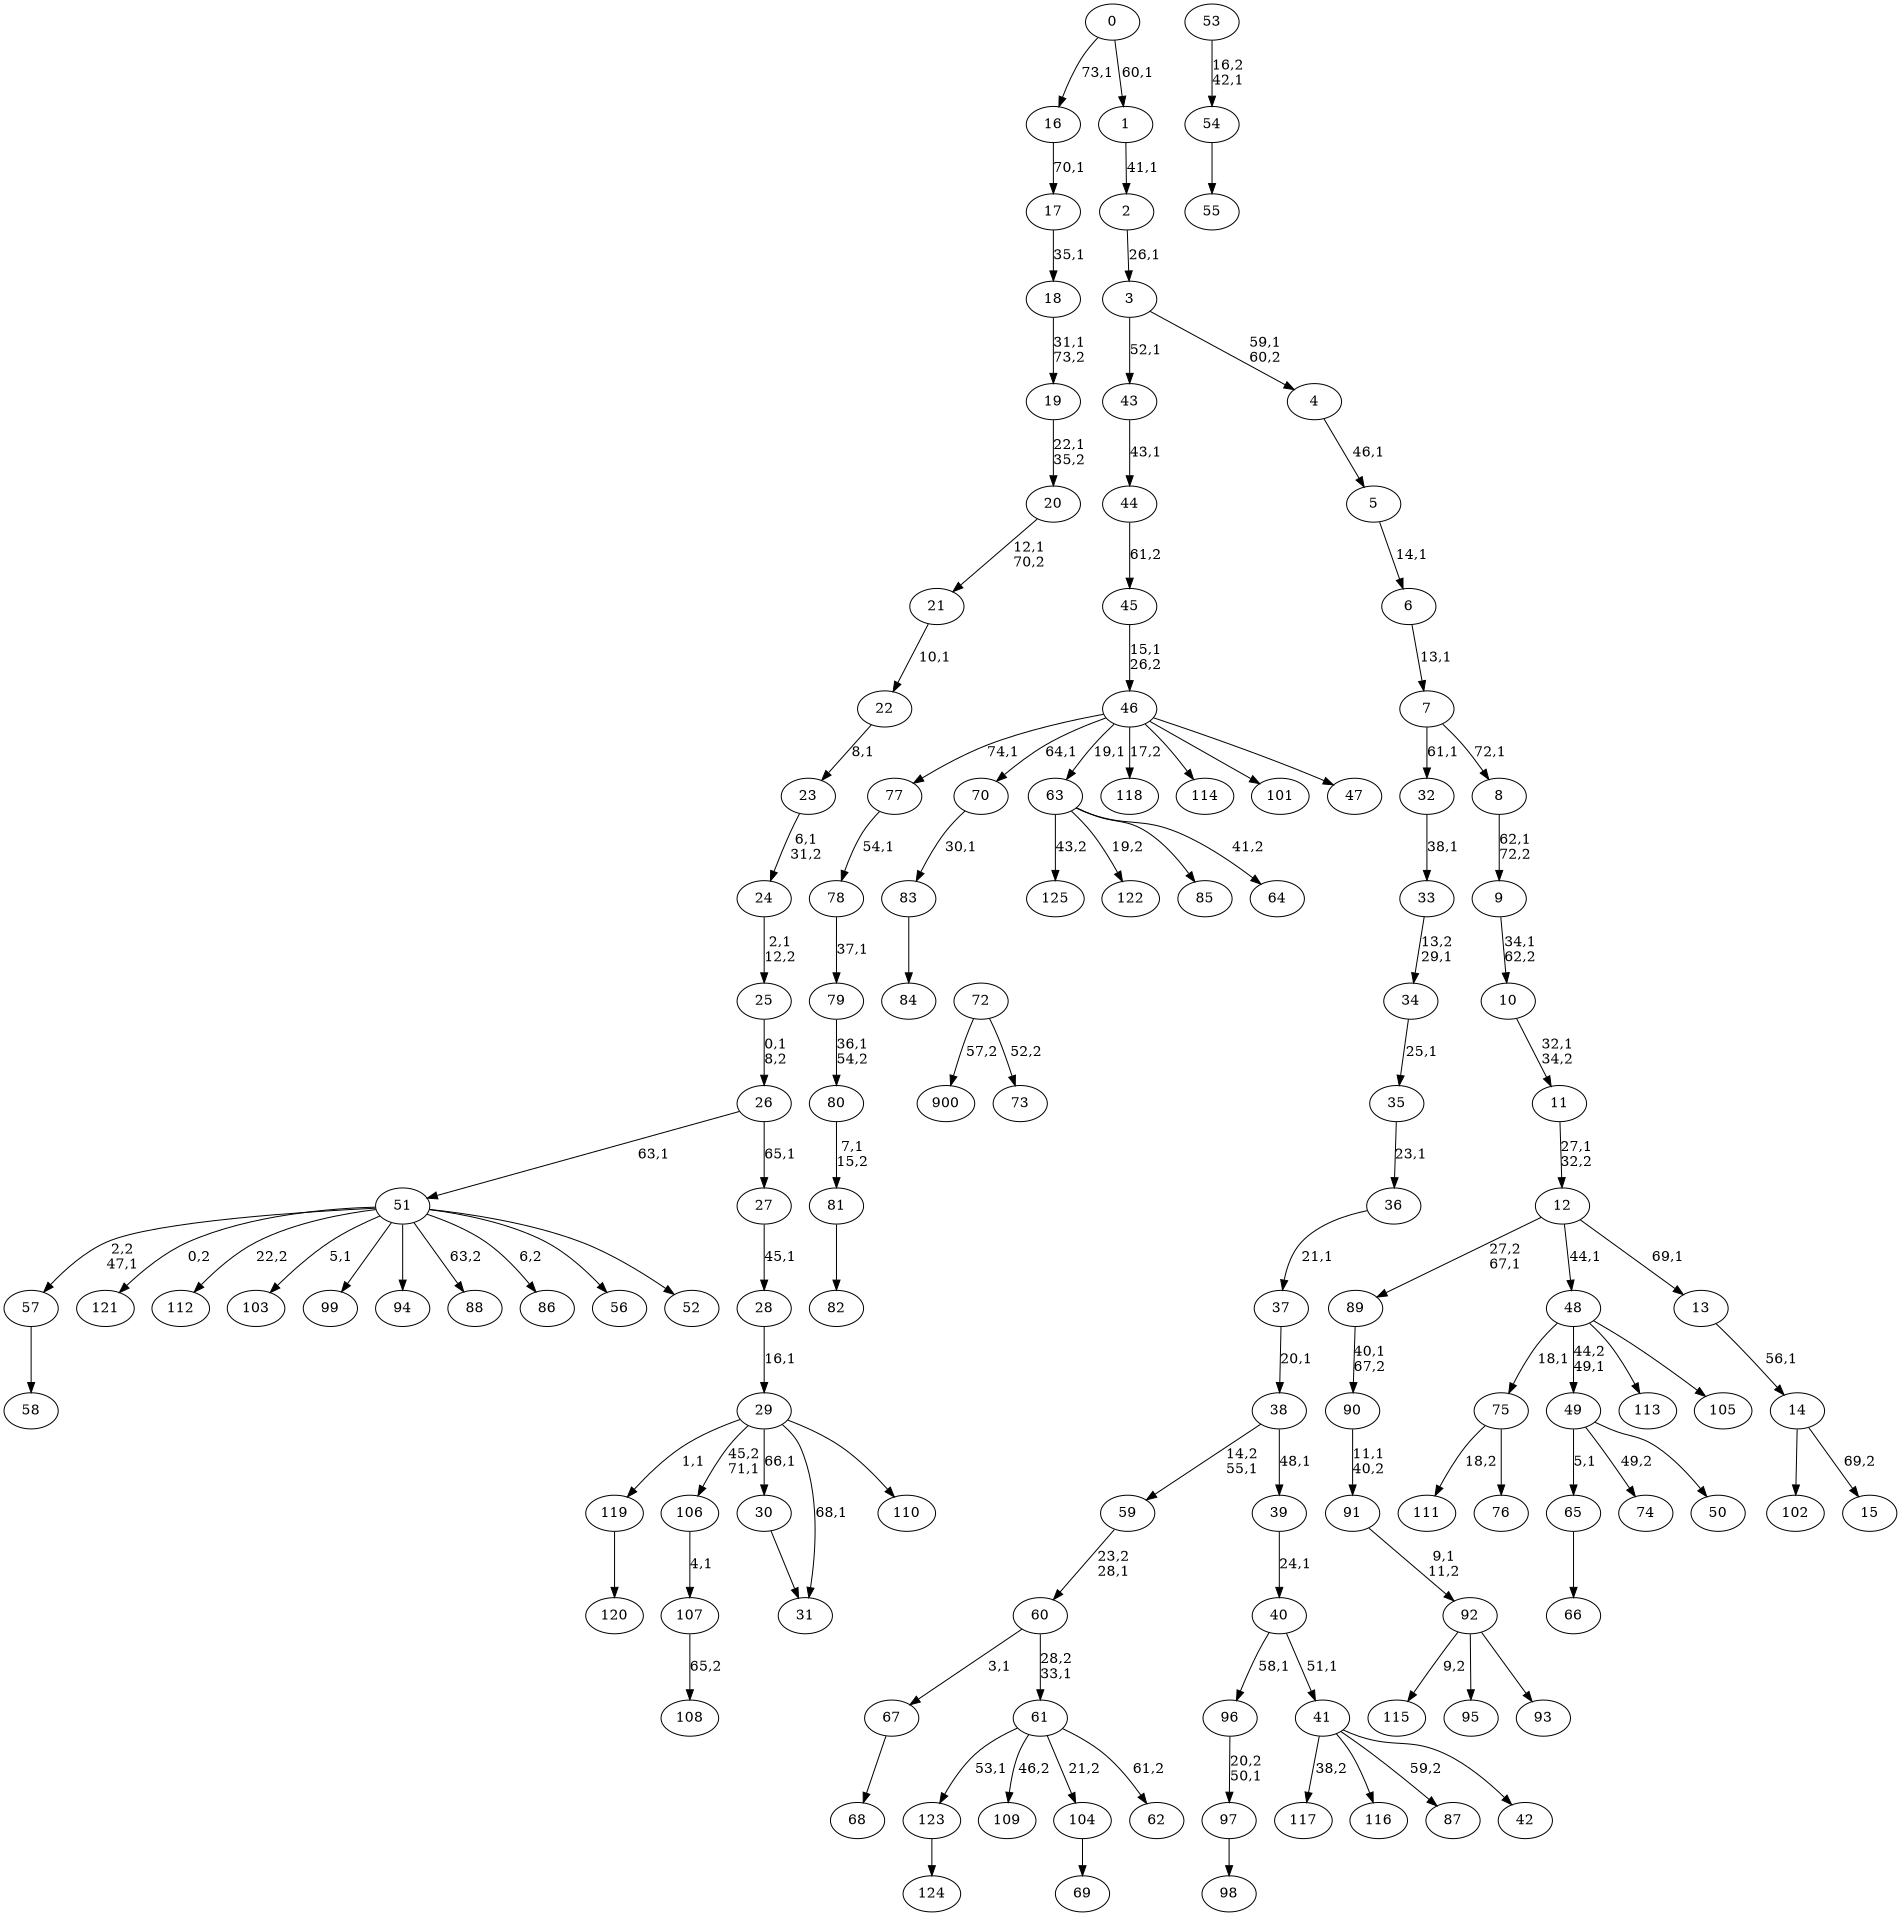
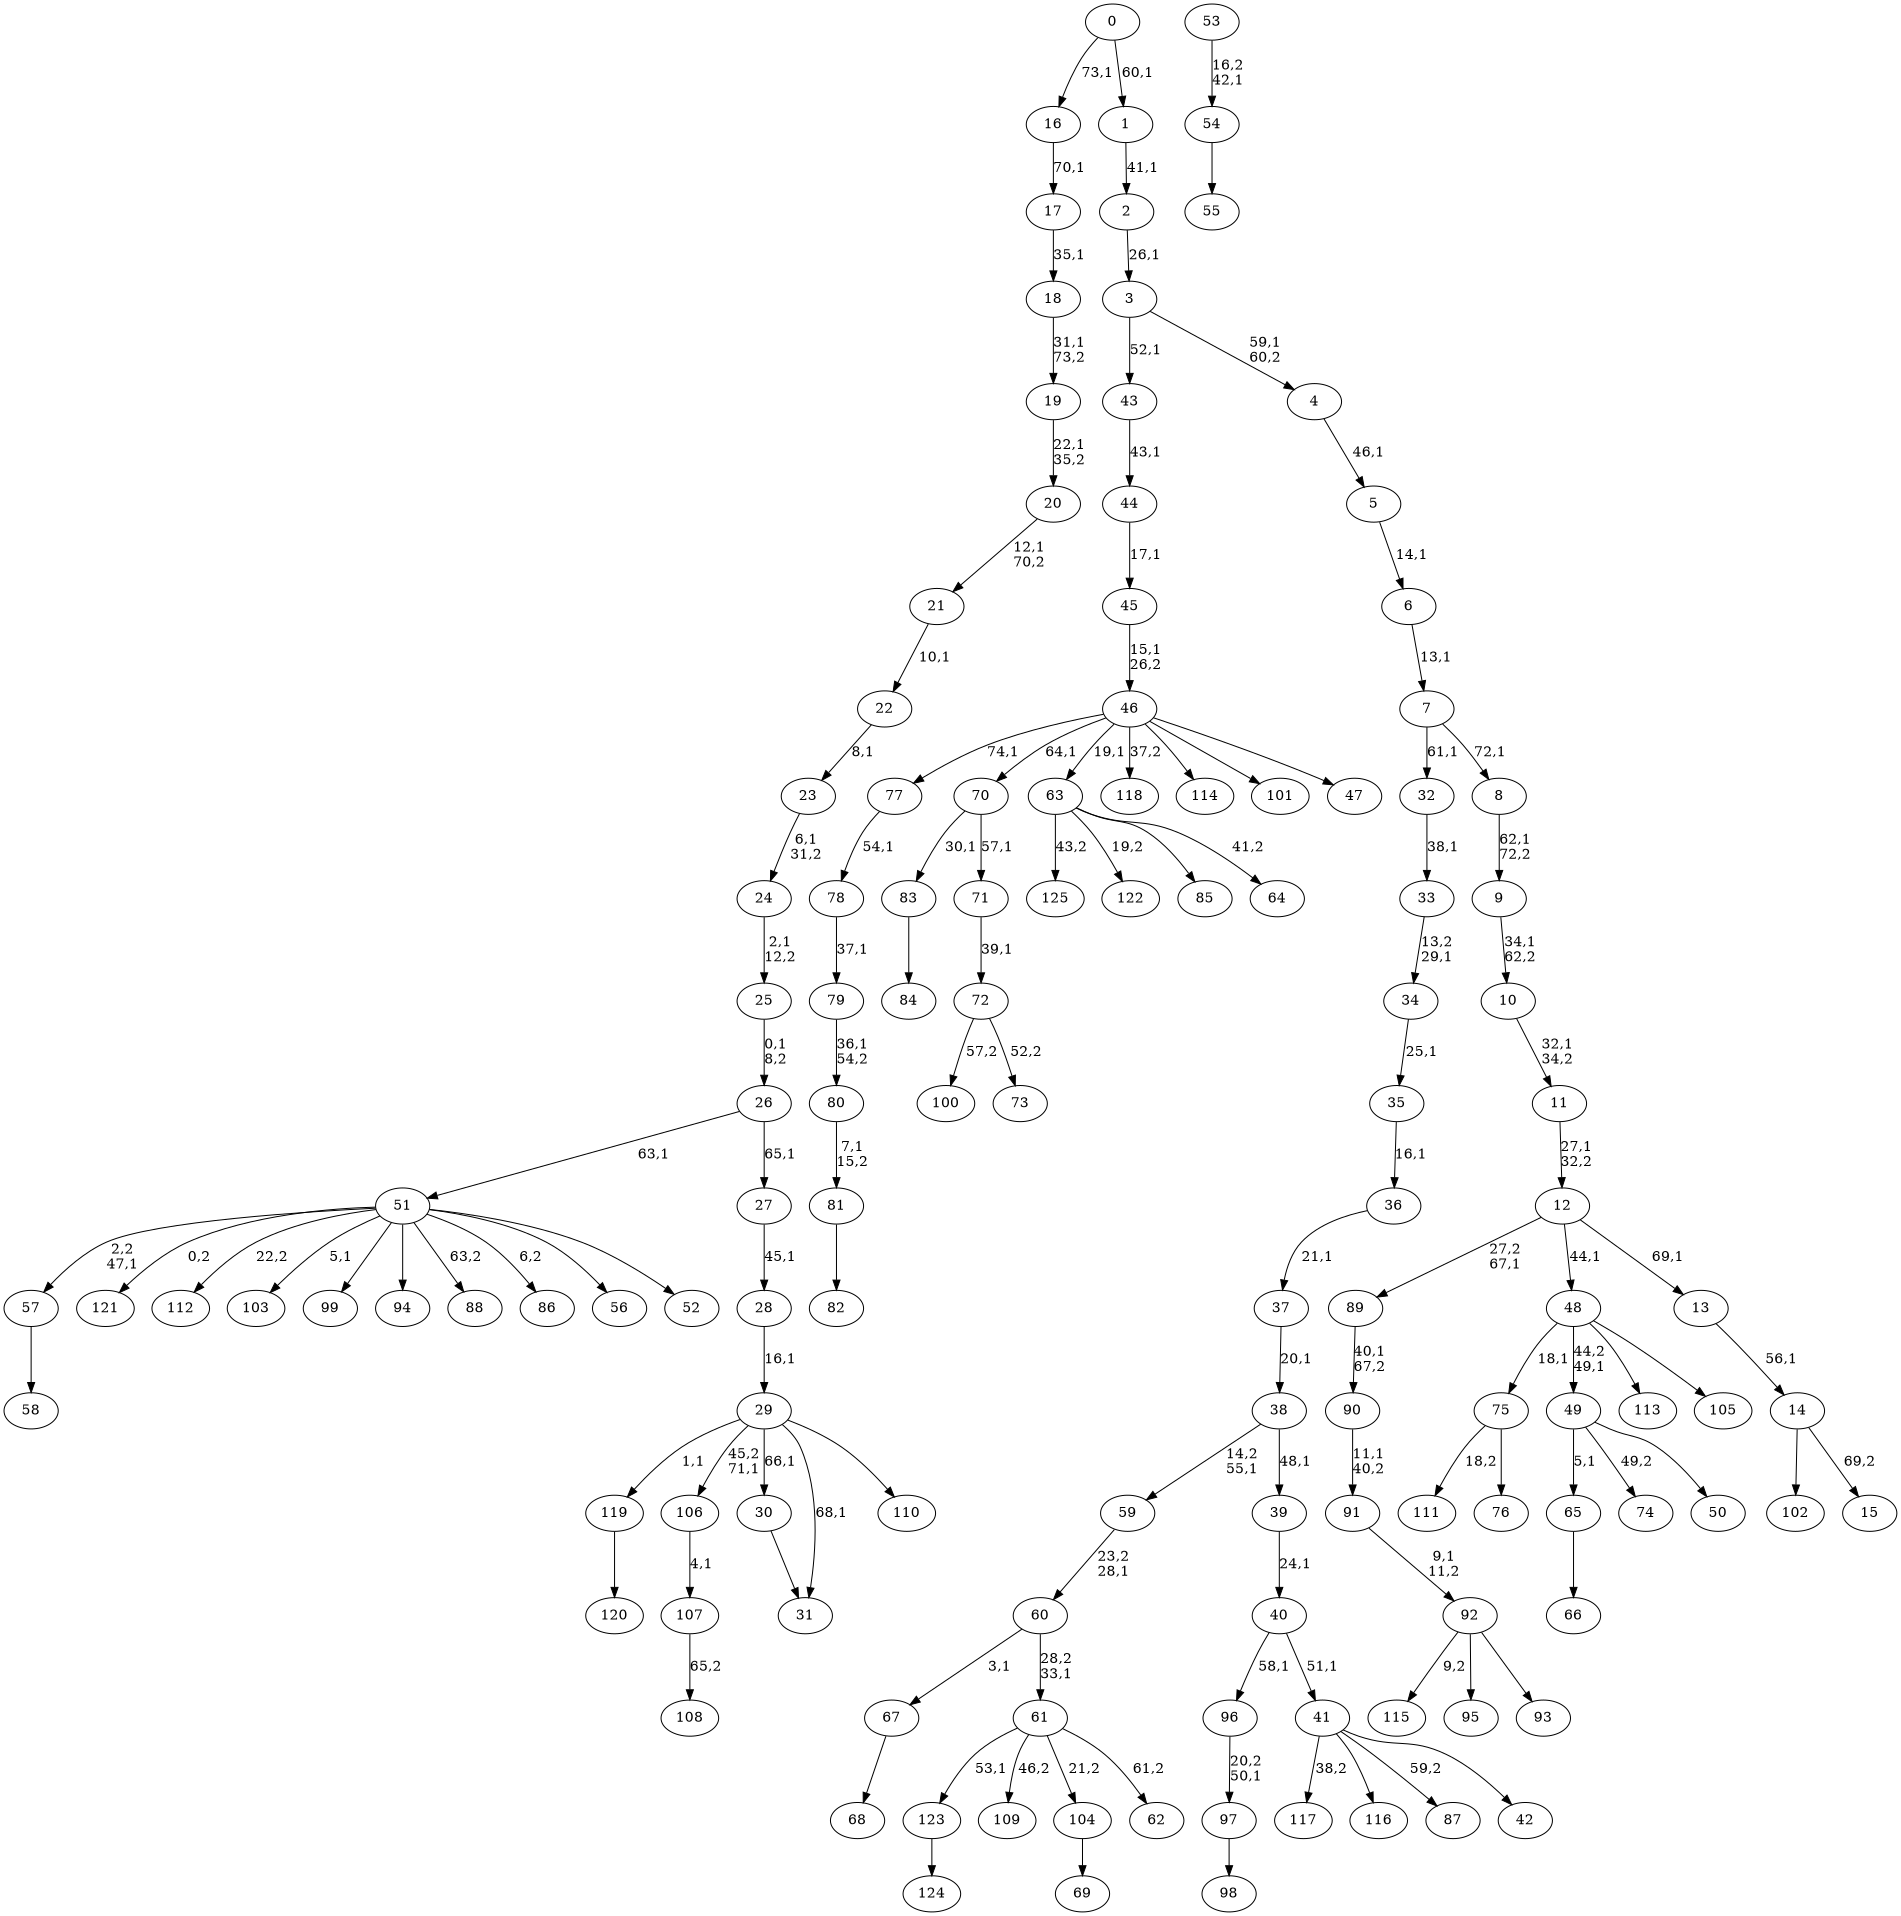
edge "44" -> "45": label "61,2" -> "17,1"
edge "46" -> "118": label "17,2" -> "37,2"
node "71": added
node "900": label "900" -> "100"
edge "35" -> "36": label "23,1" -> "16,1"
